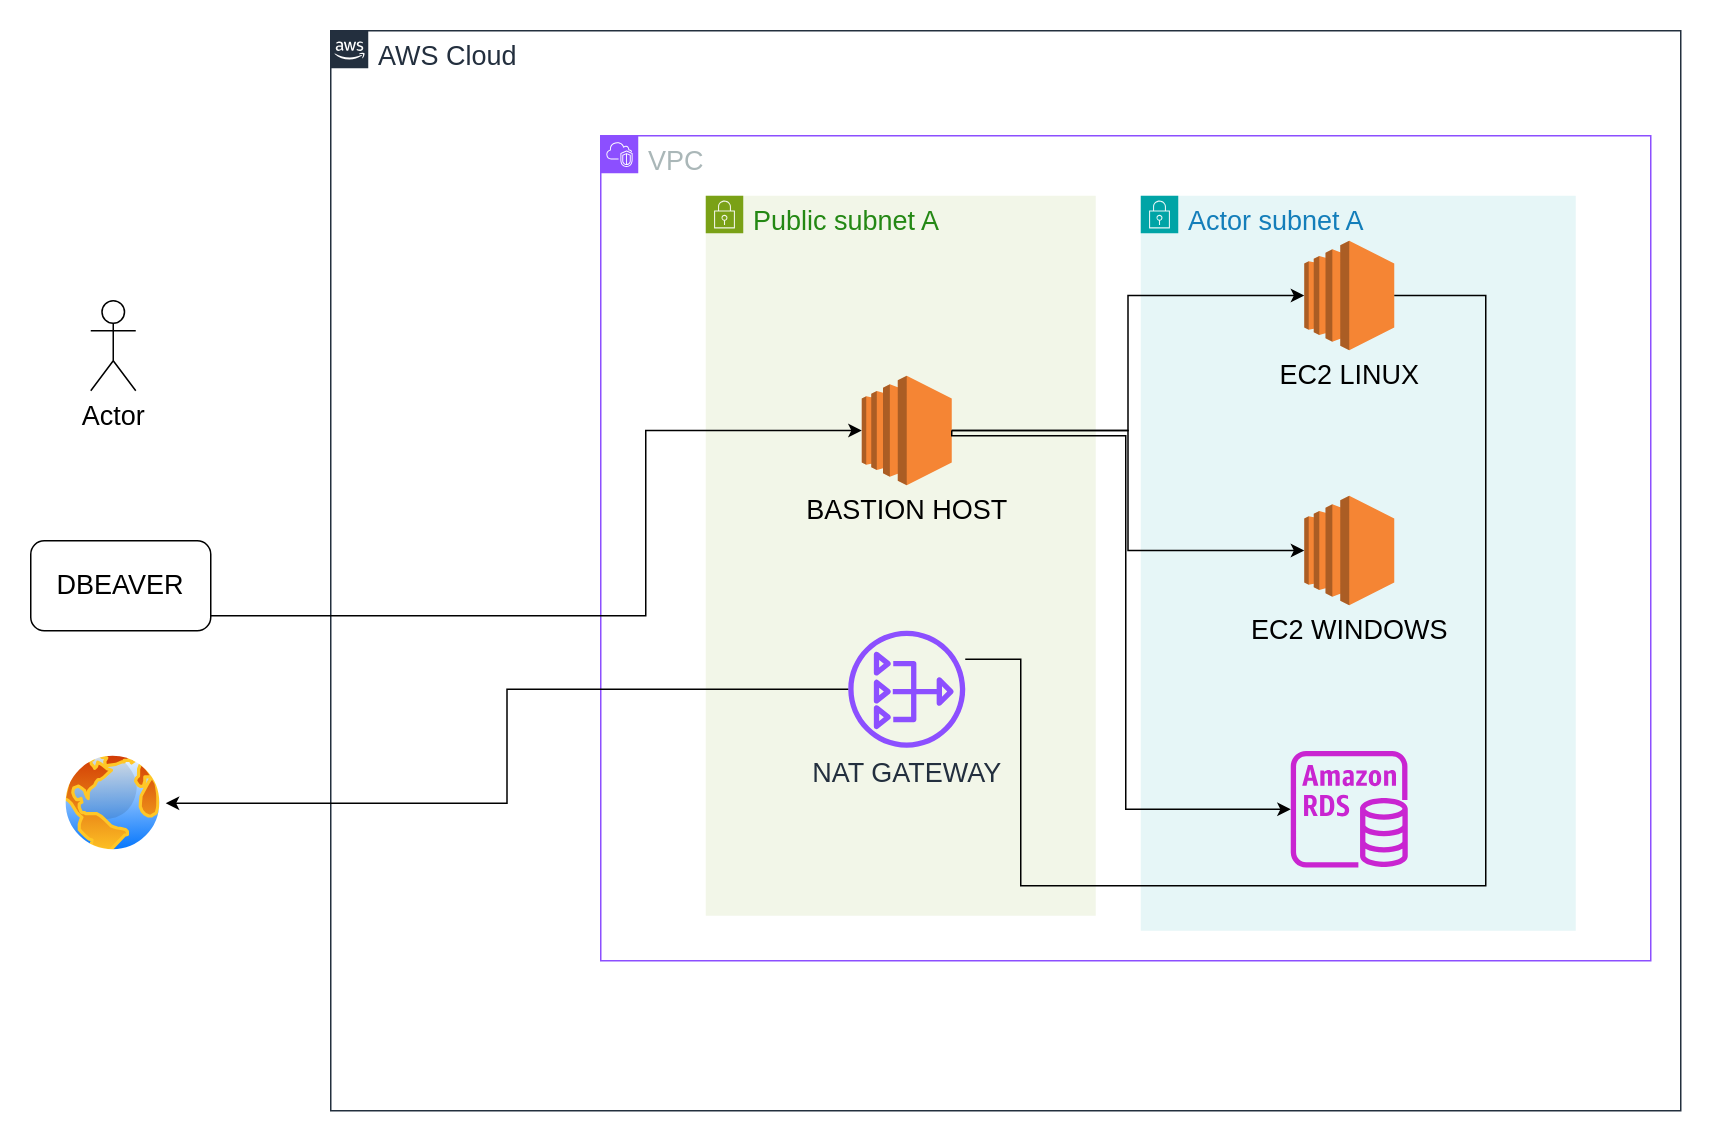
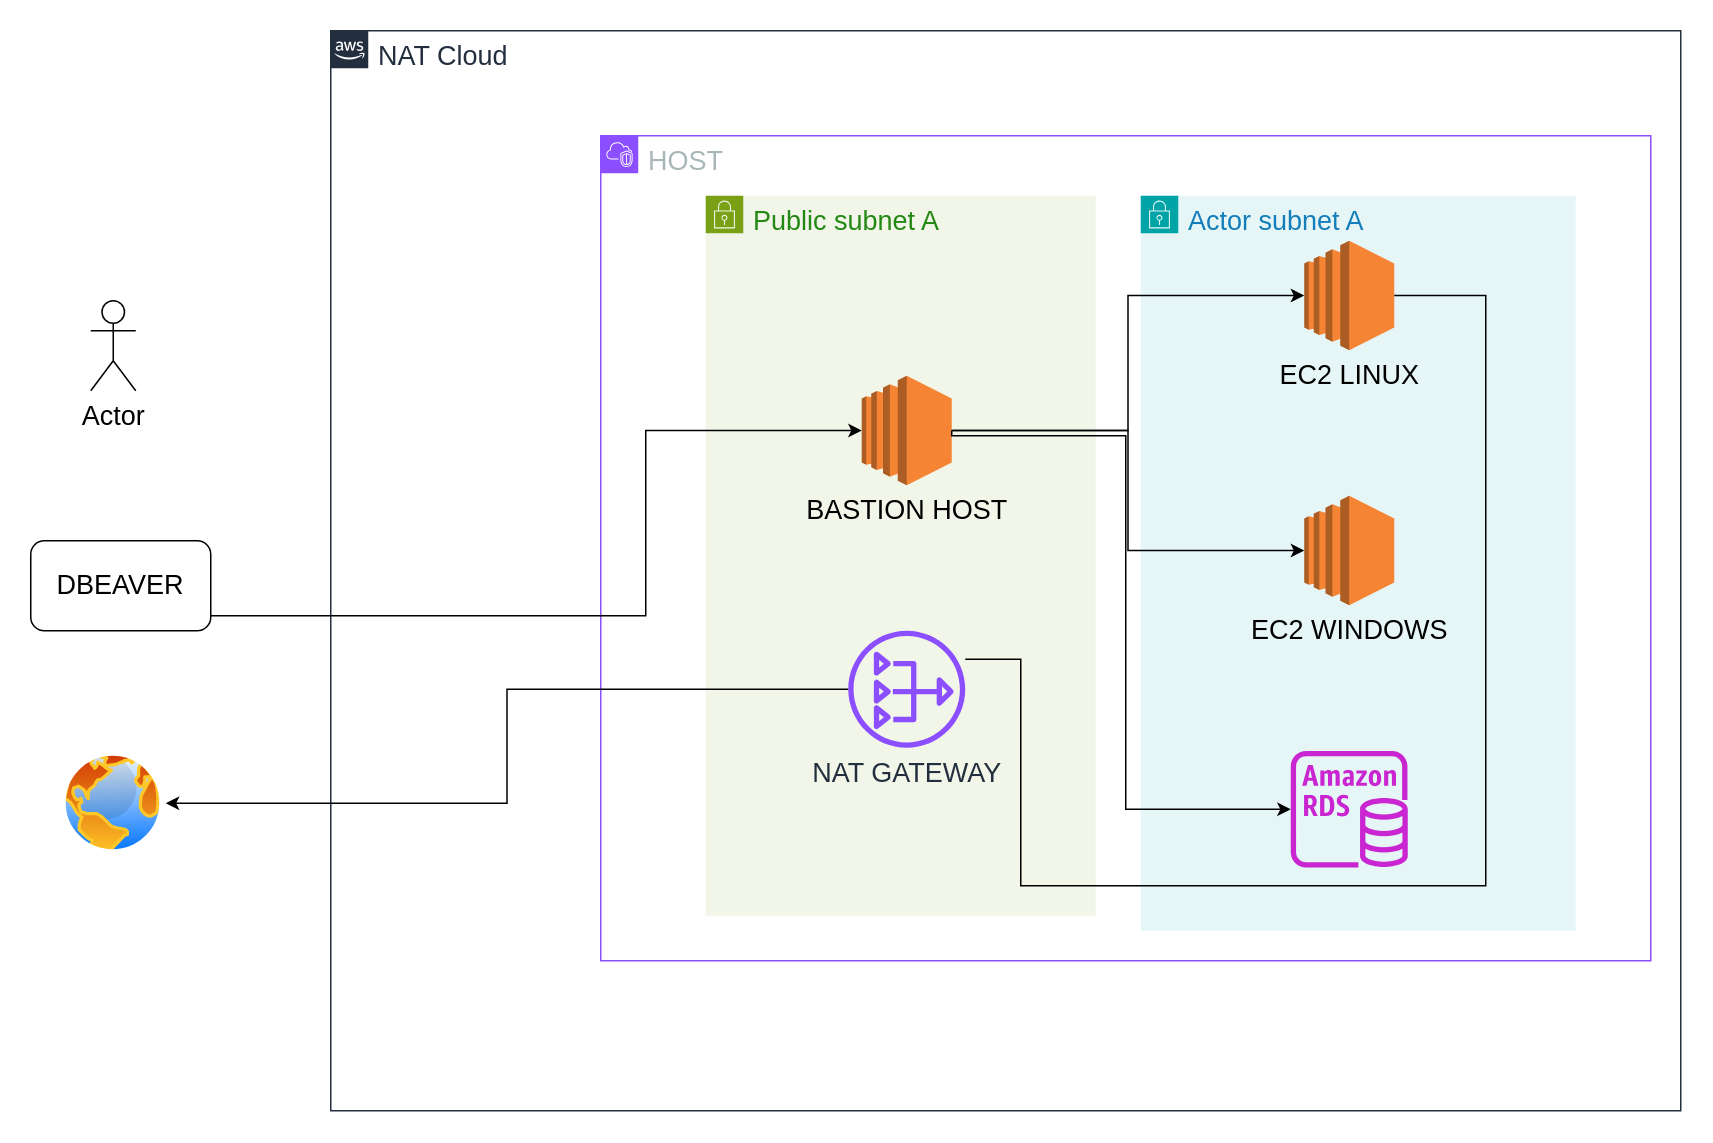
node "AWS Cloud": label "AWS Cloud" -> "NAT Cloud"
node "VPC": label "VPC" -> "HOST"
